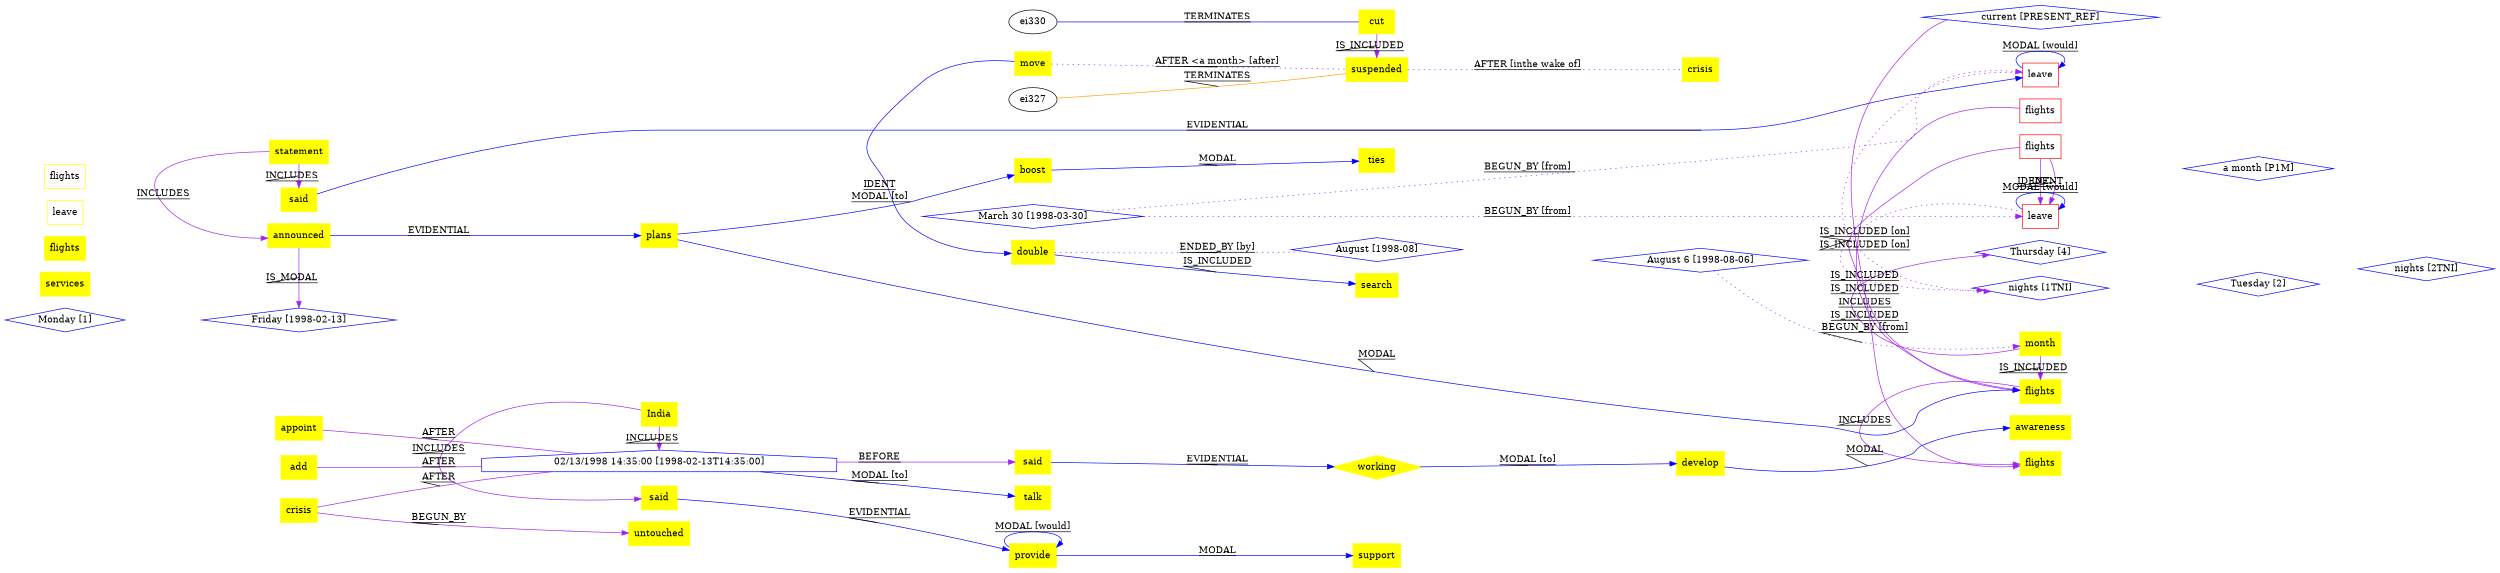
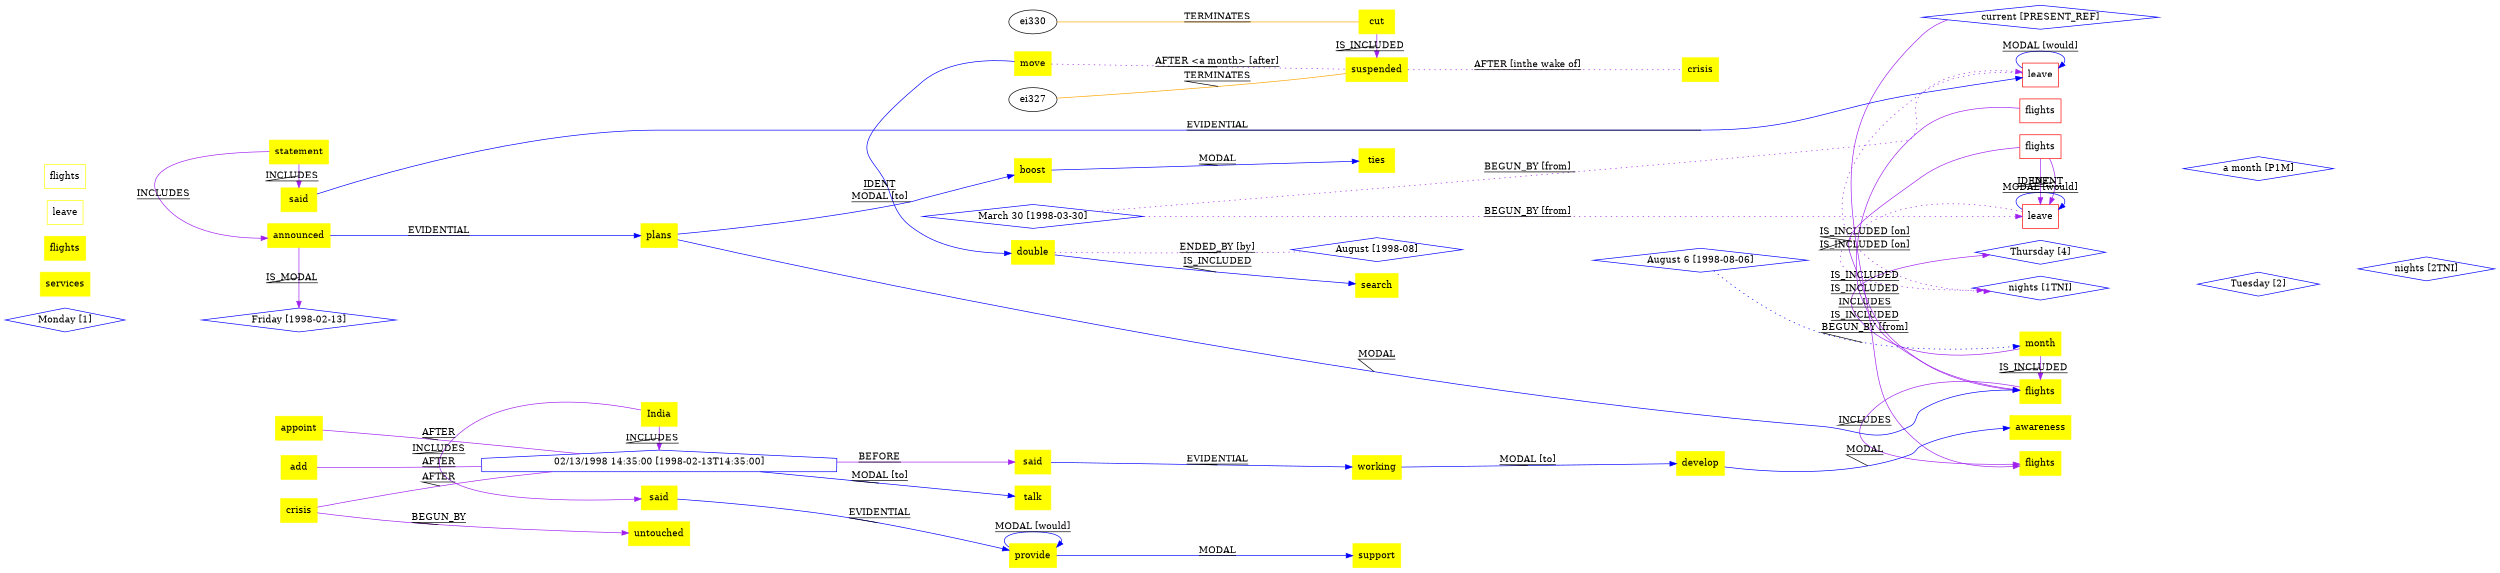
edge "ei330" -- "cut": color blue -> orange
edge "August 6 [1998-08-06]" -> "month": color purple -> blue
node "working": shape diamond -> box
